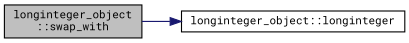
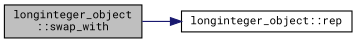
node "longinteger_object::longinteger": label "longinteger_object::longinteger" -> "longinteger_object::rep"
